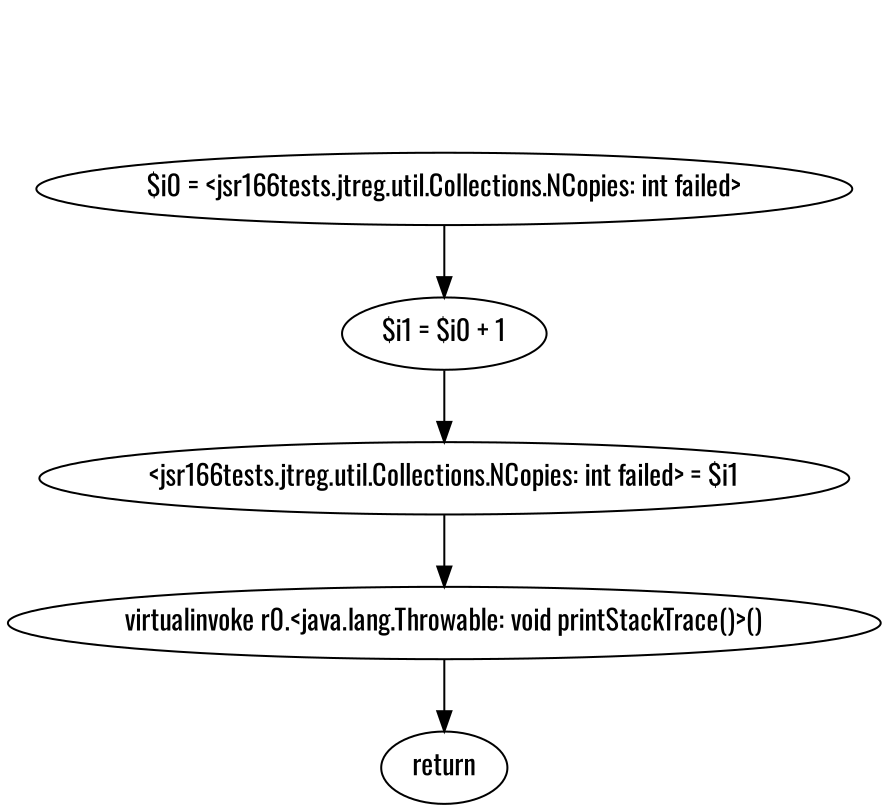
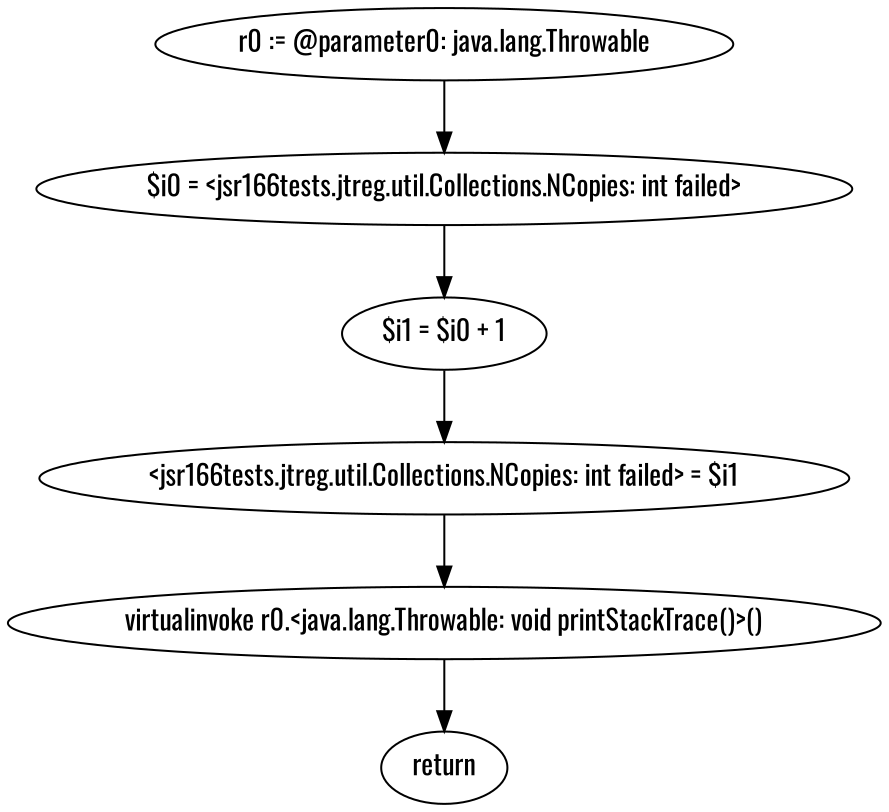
node "r0 := @parameter0: java.lang.Throwable": added
